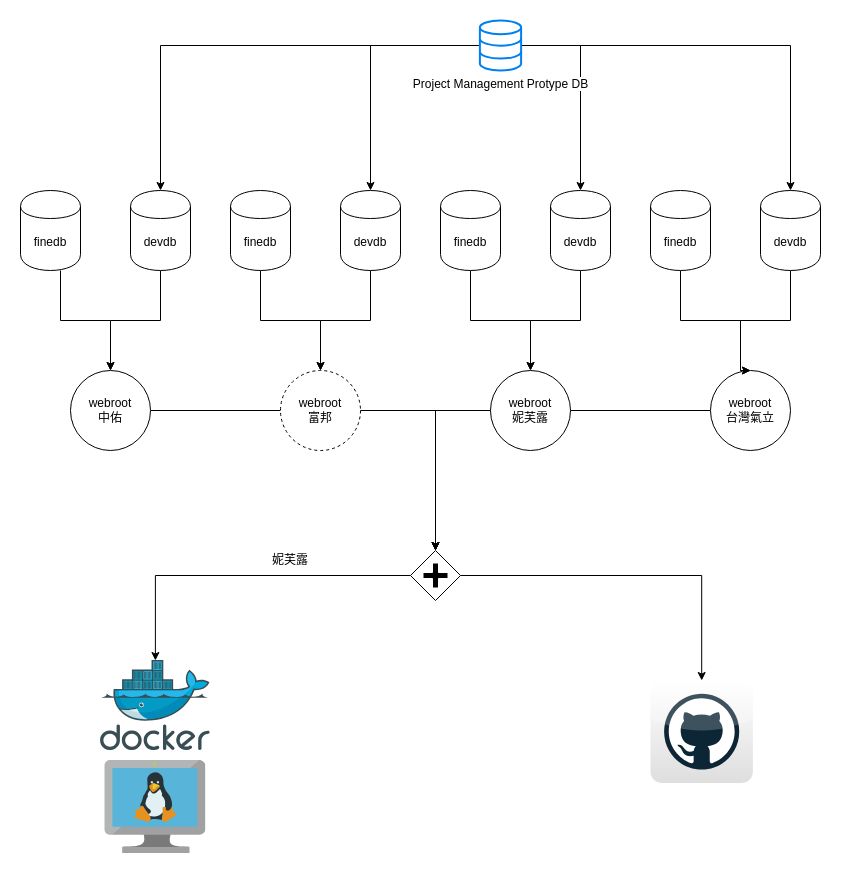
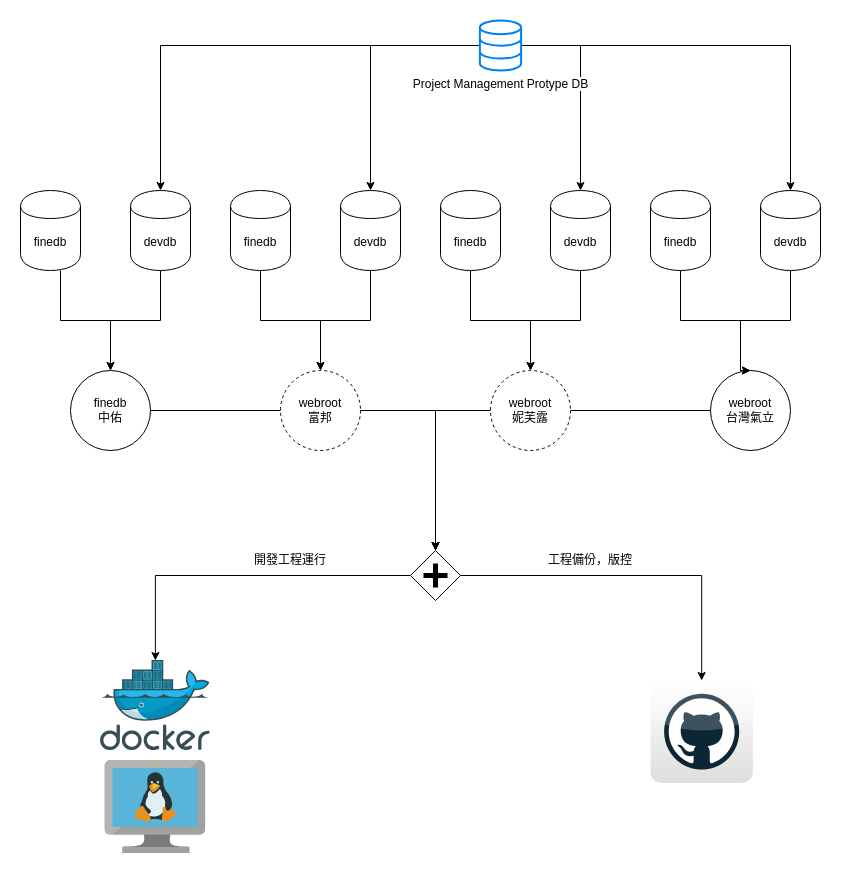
node "webroot 中佑": label "webroot 中佑" -> "finedb 中佑"
node "webroot 妮芙露": style solid -> dashed
node "妮芙露": label "妮芙露" -> "開發工程運行"
node "工程備份，版控": added
